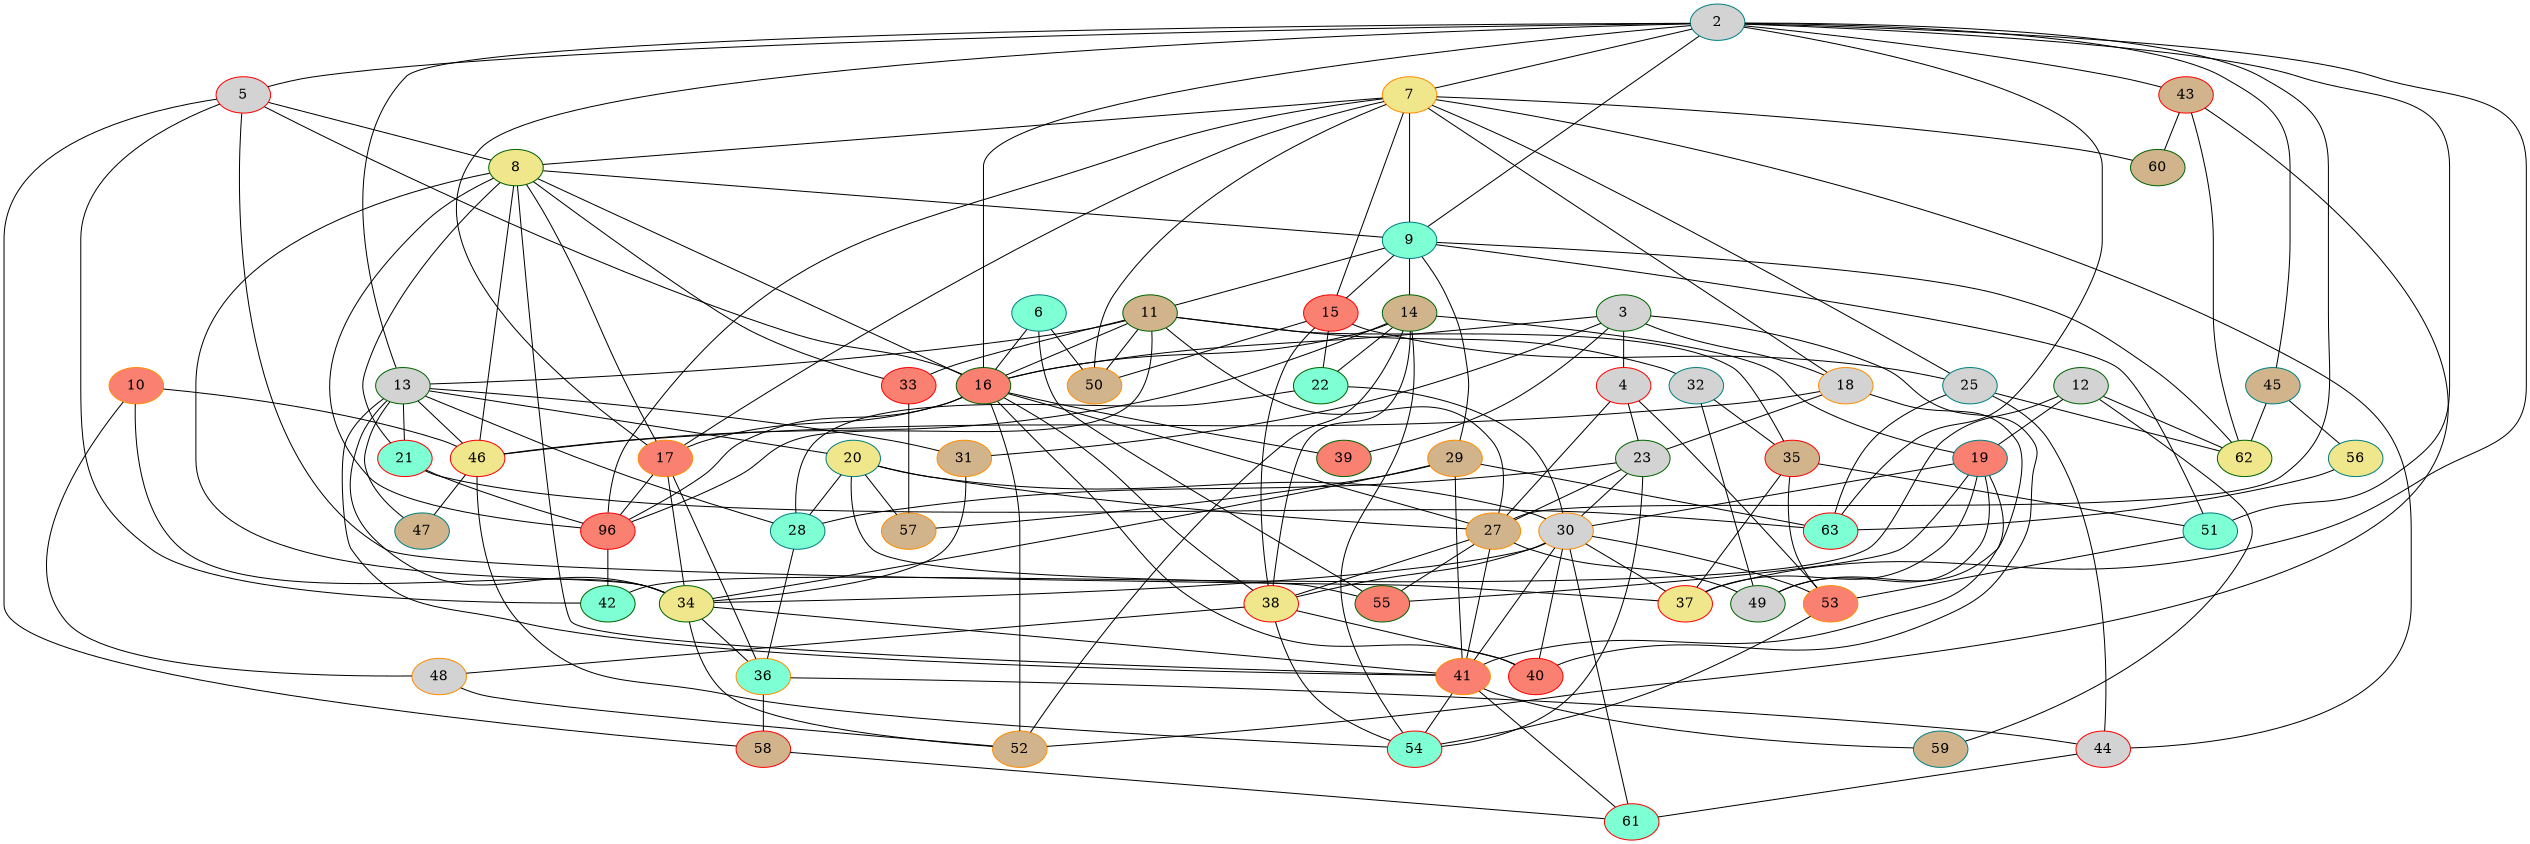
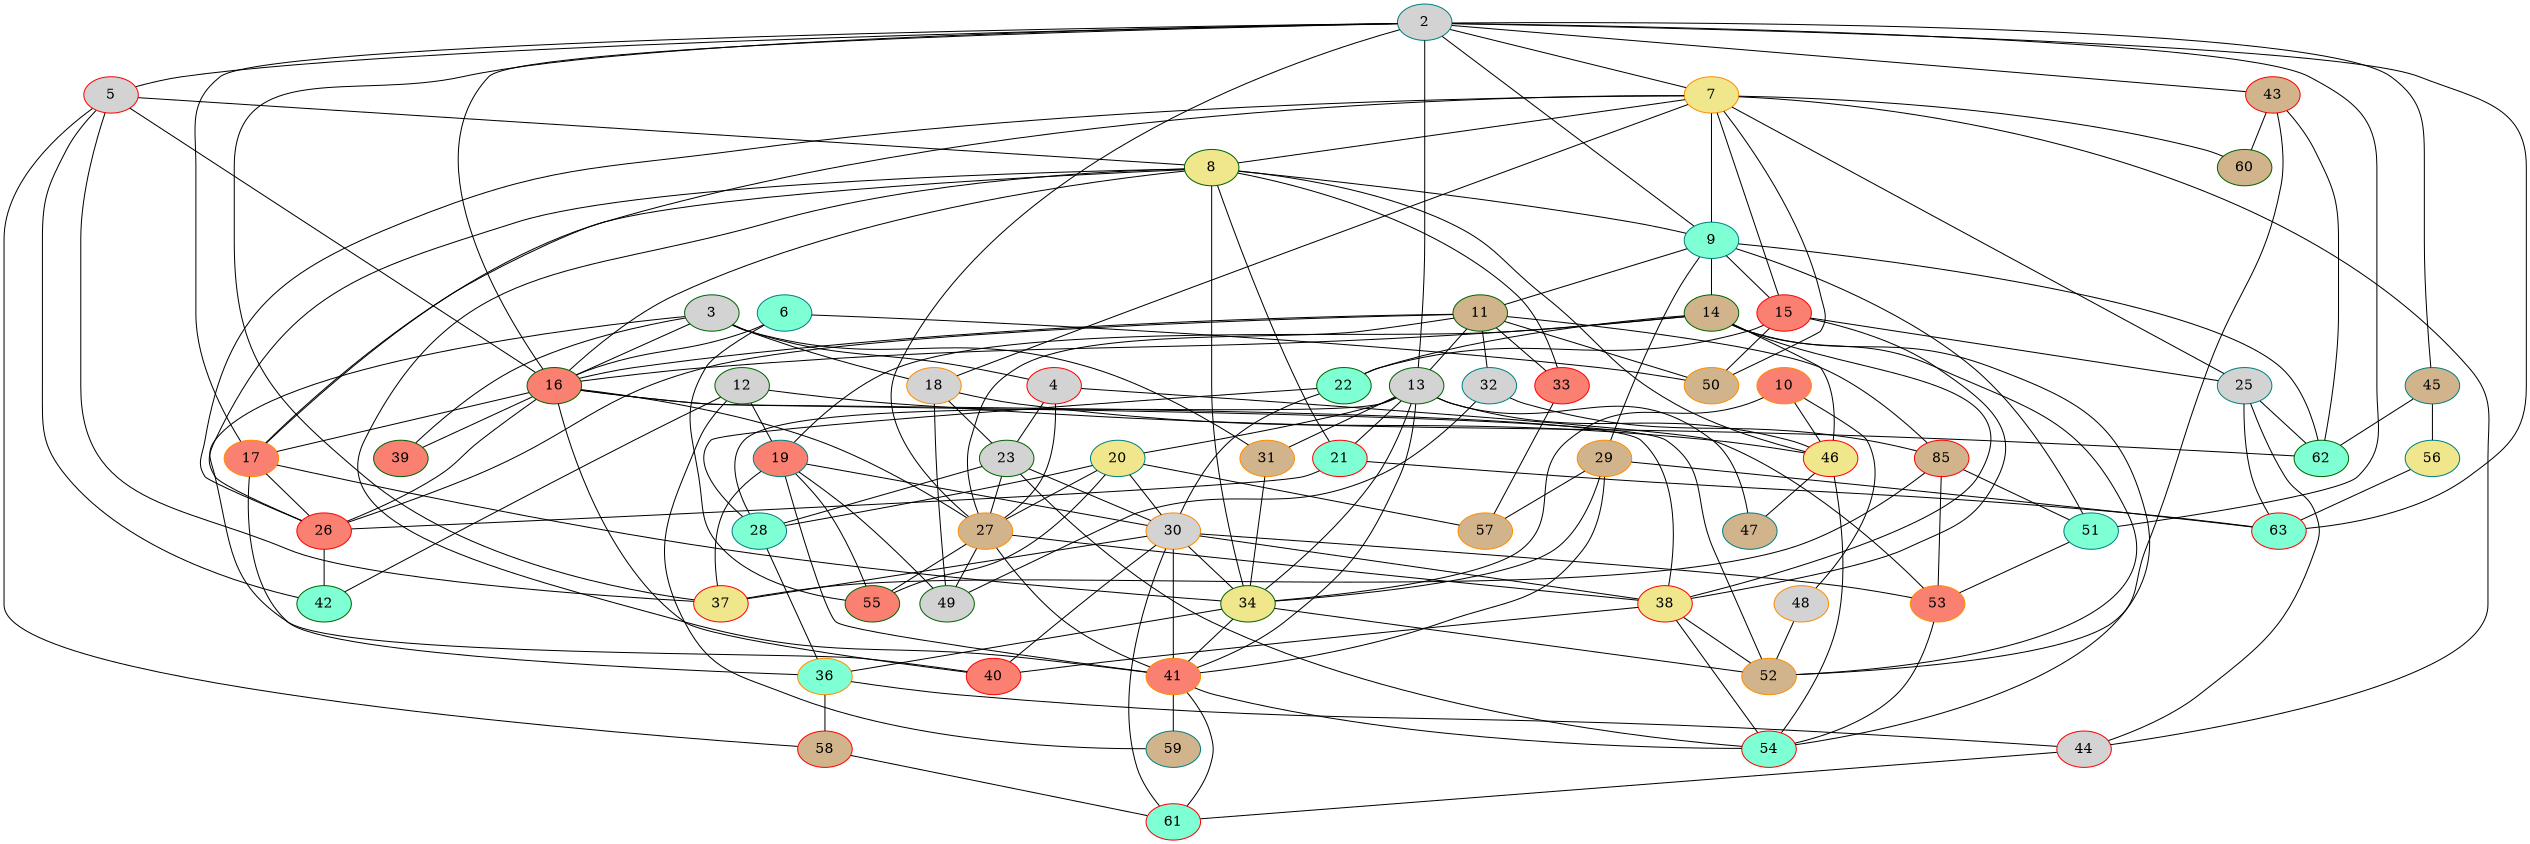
node "35": label "35" -> "85"
node "62": fillcolor khaki -> aquamarine
node "96": label "96" -> "26"
edge "38" -- "48": now "38" -- "52"
